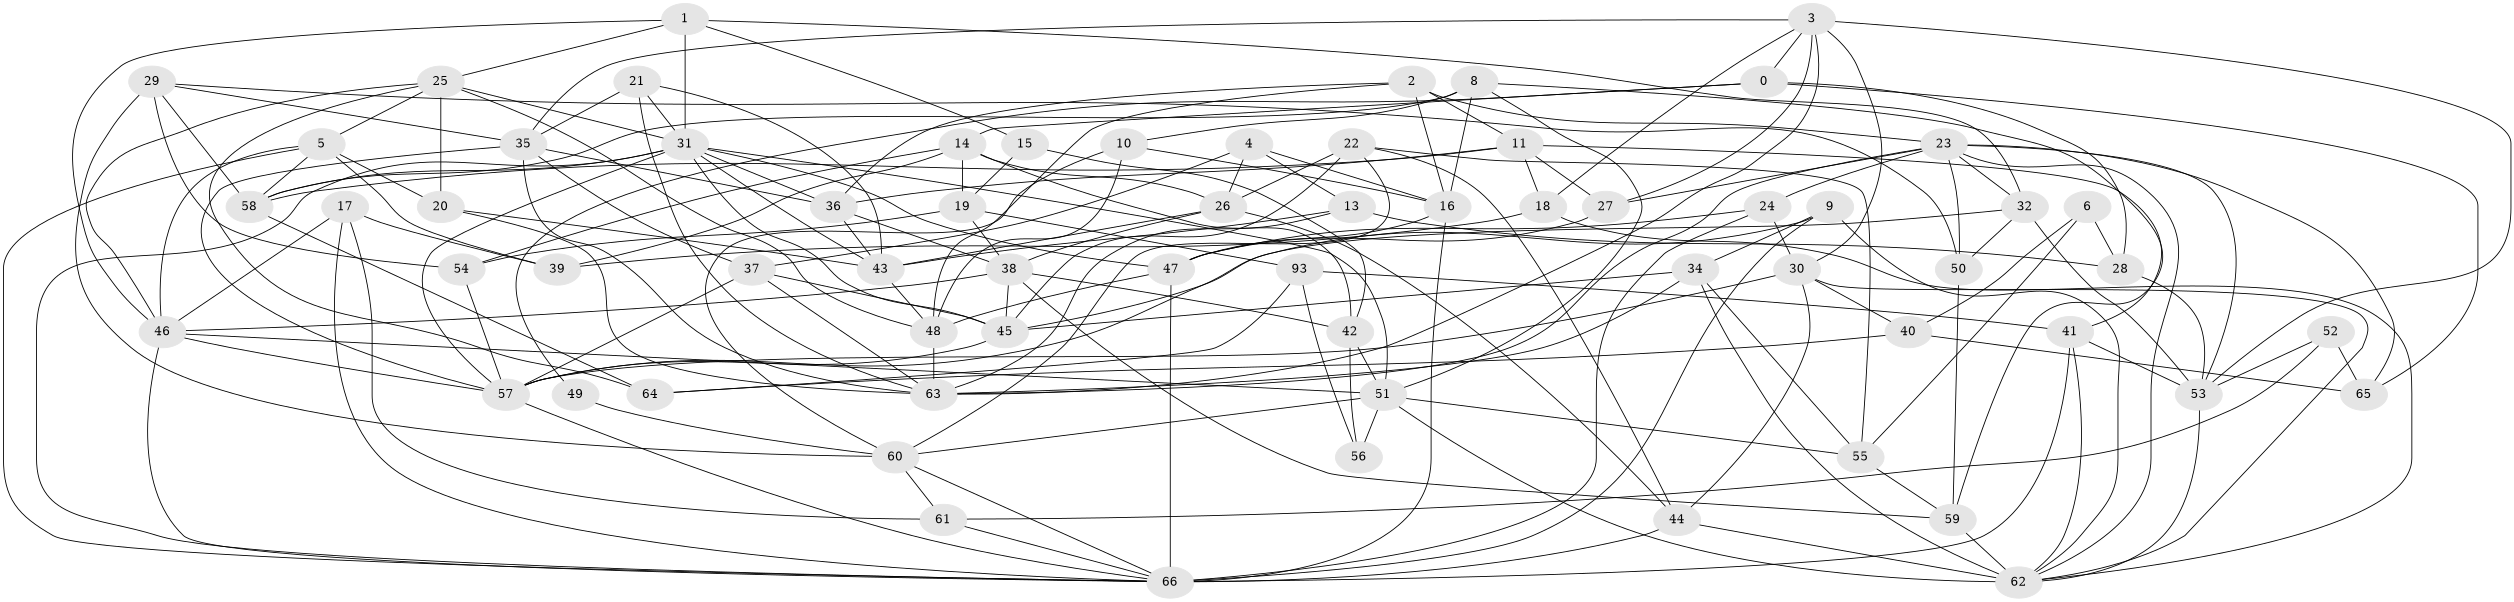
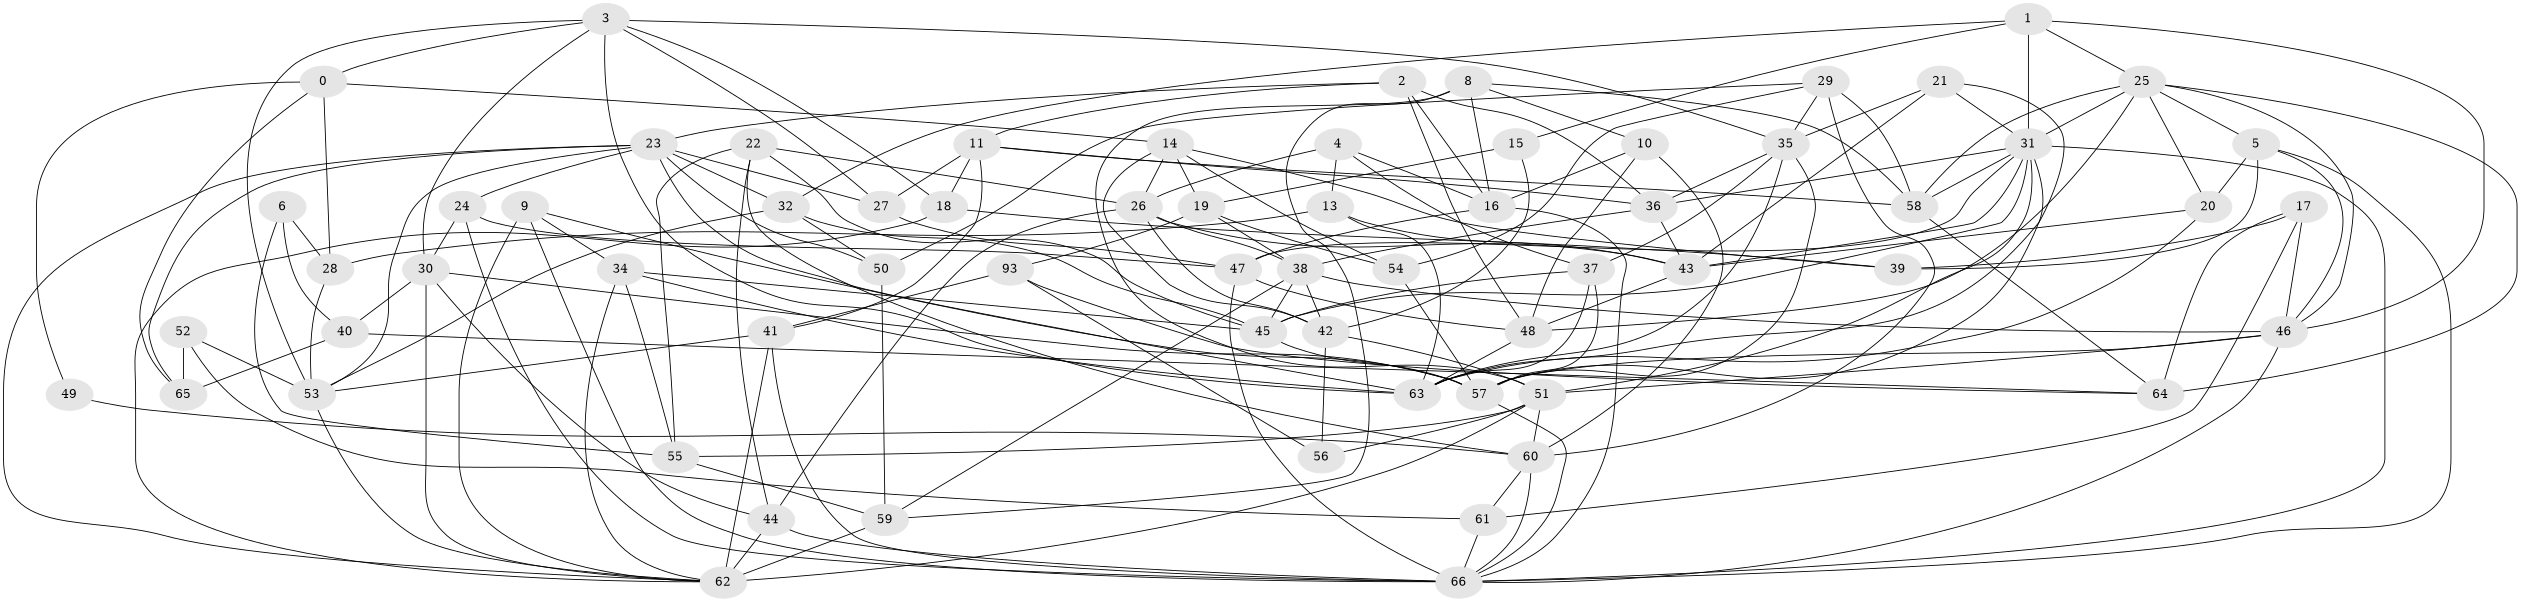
edge "5" -- "58": now "25" -- "58"
edge "26" -- "42": added
edge "17" -- "66": now "17" -- "64"
